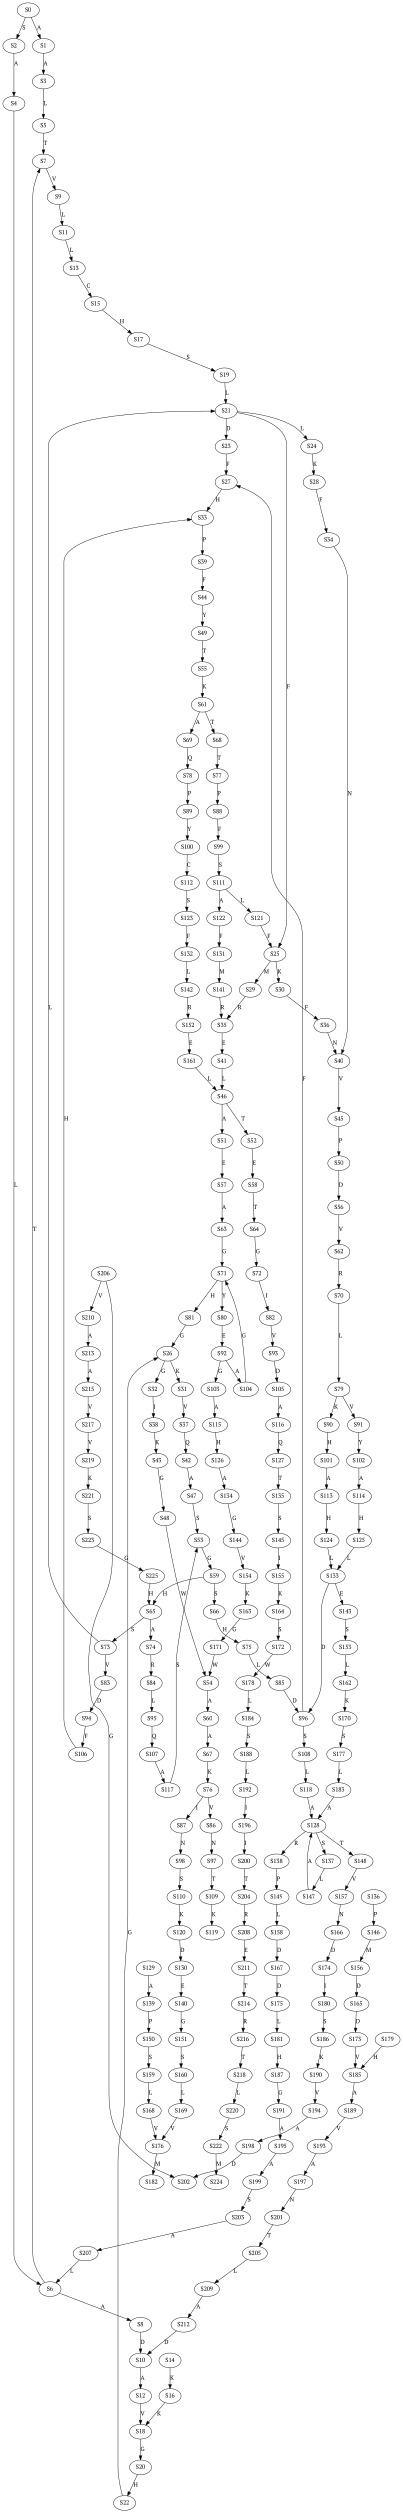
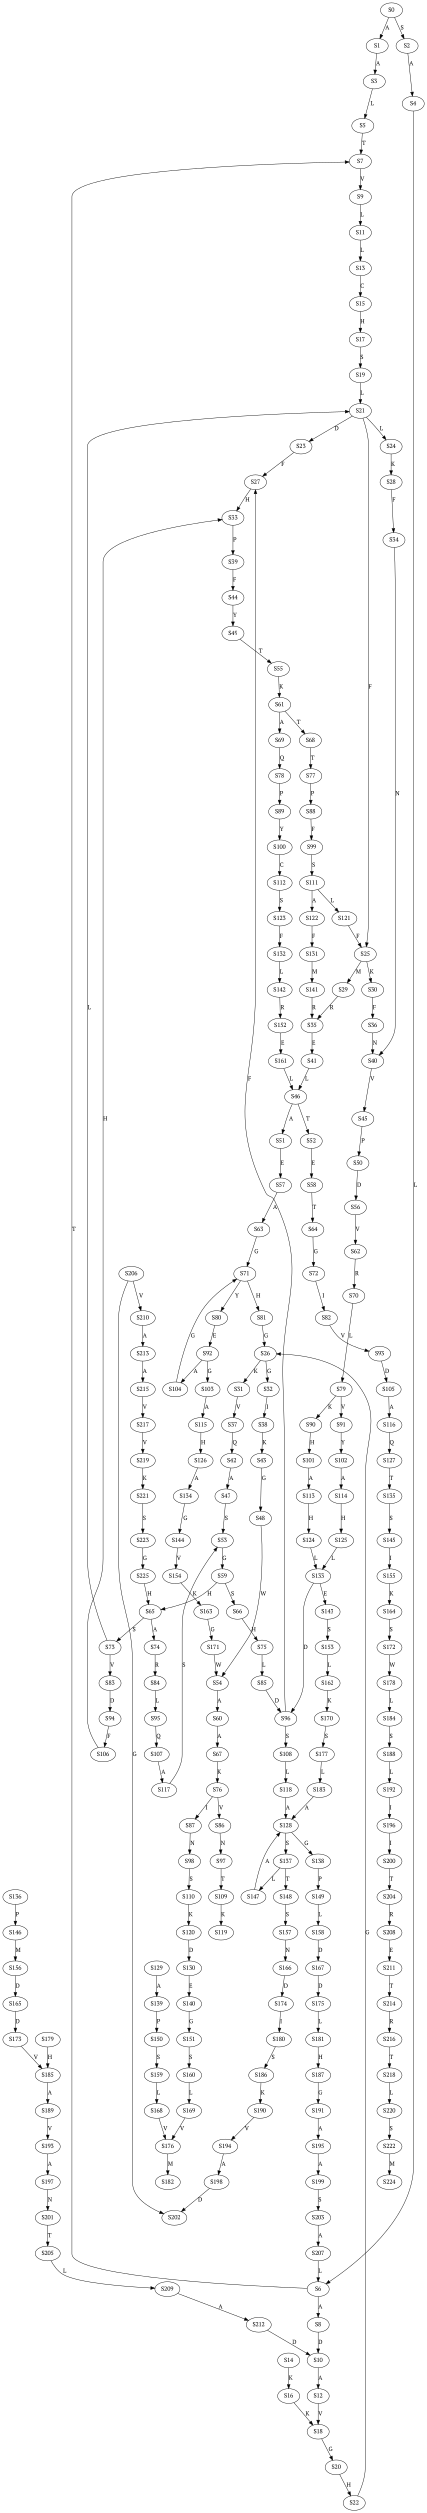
edge "S128" -> "S148": now "S137" -> "S148"
edge "S128" -> "S138": label "R" -> "G"
edge "S148" -> "S157": label "V" -> "S"
